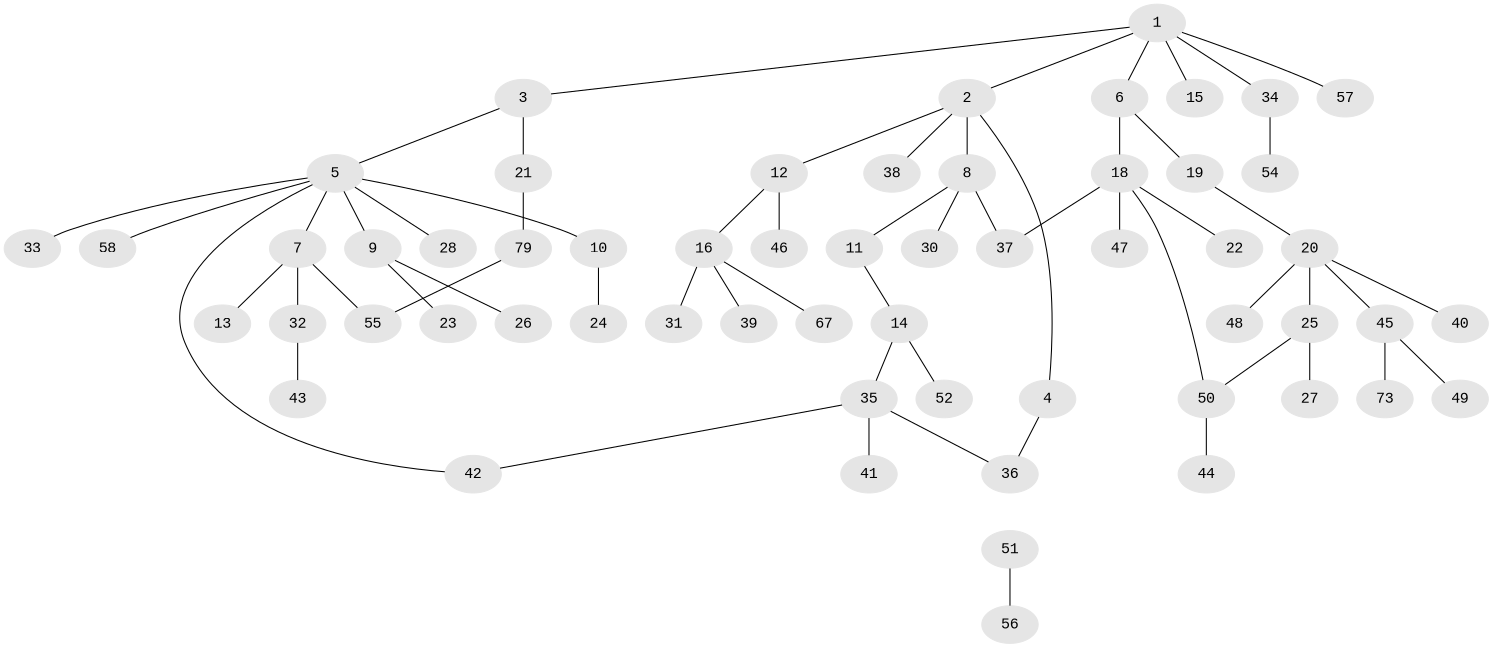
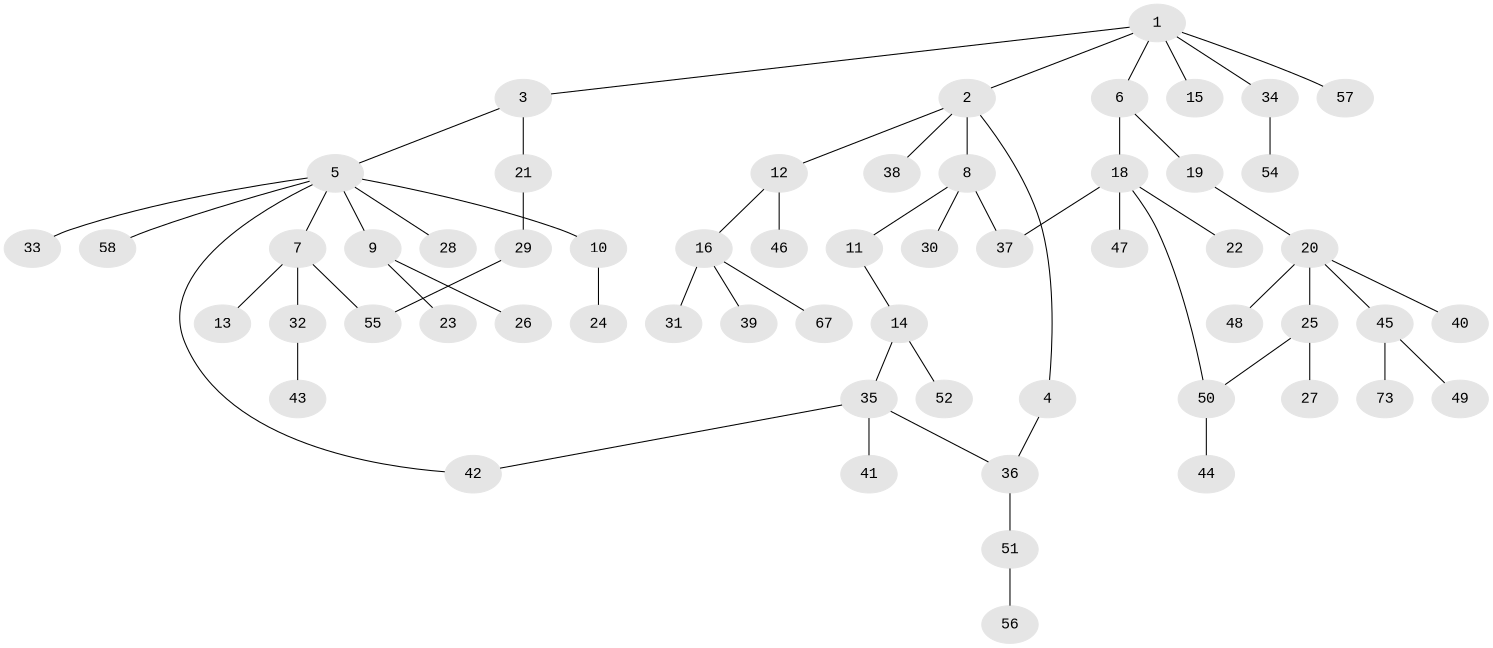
node "79": label "79" -> "29"
edge "36" -- "51": added
